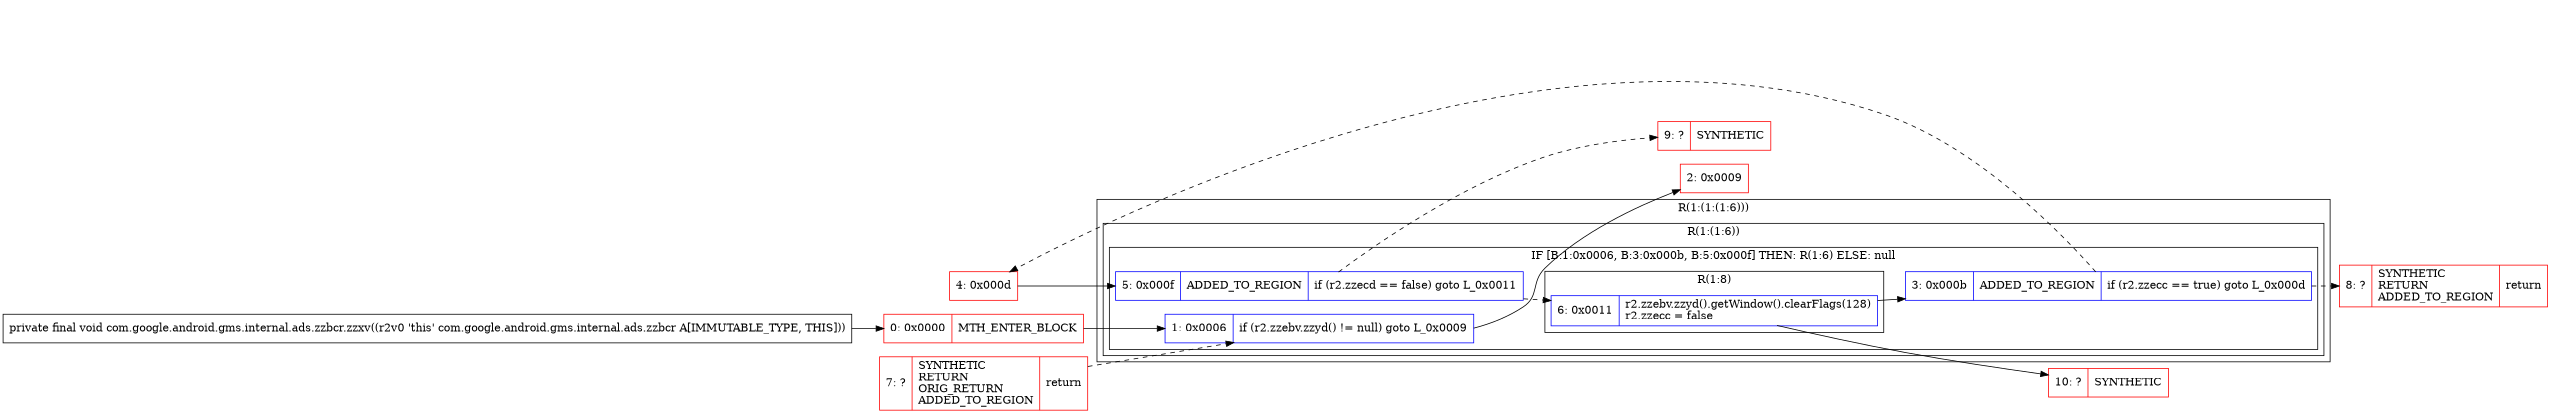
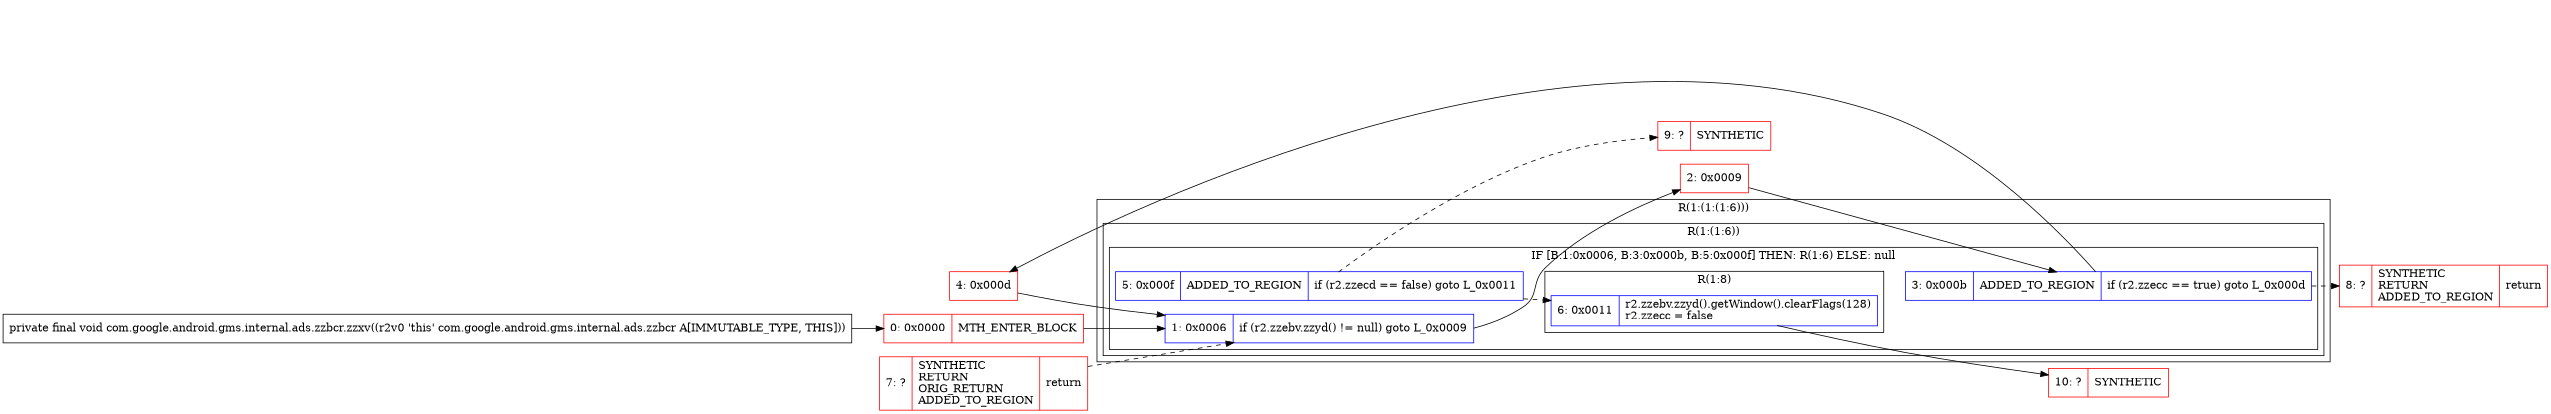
edge "3: 0x000b" -> "4: 0x000d": style dashed -> solid
edge "4: 0x000d" -> "5: 0x000f": now "4: 0x000d" -> "1: 0x0006"
edge "6: 0x0011" -> "3: 0x000b": now "2: 0x0009" -> "3: 0x000b"
